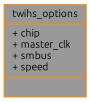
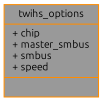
node "twihs_options": text "+ master_clk" -> "+ master_smbus"
